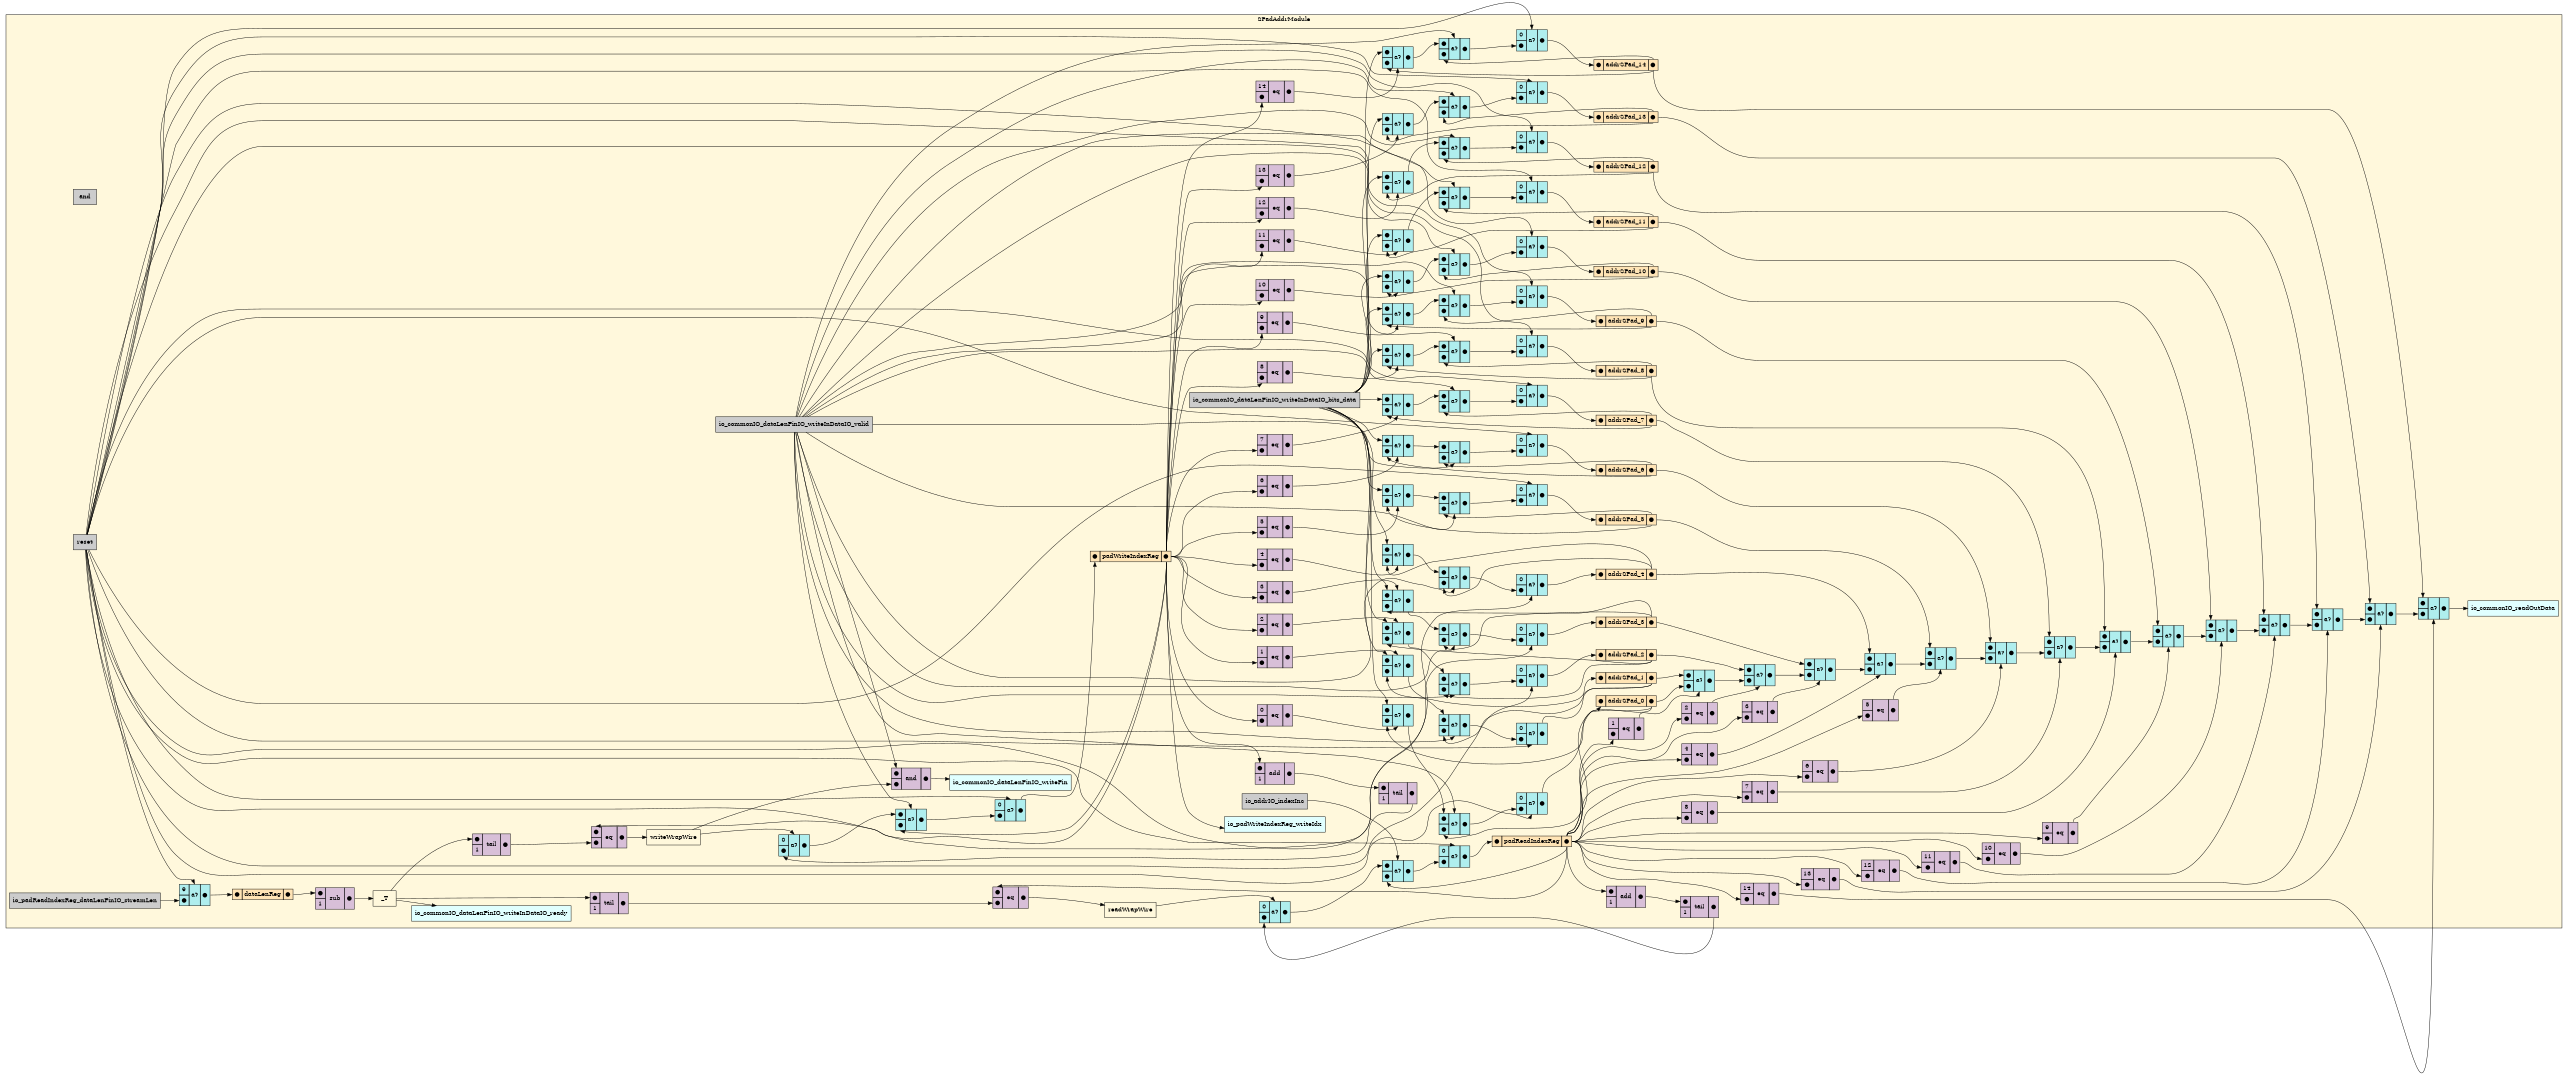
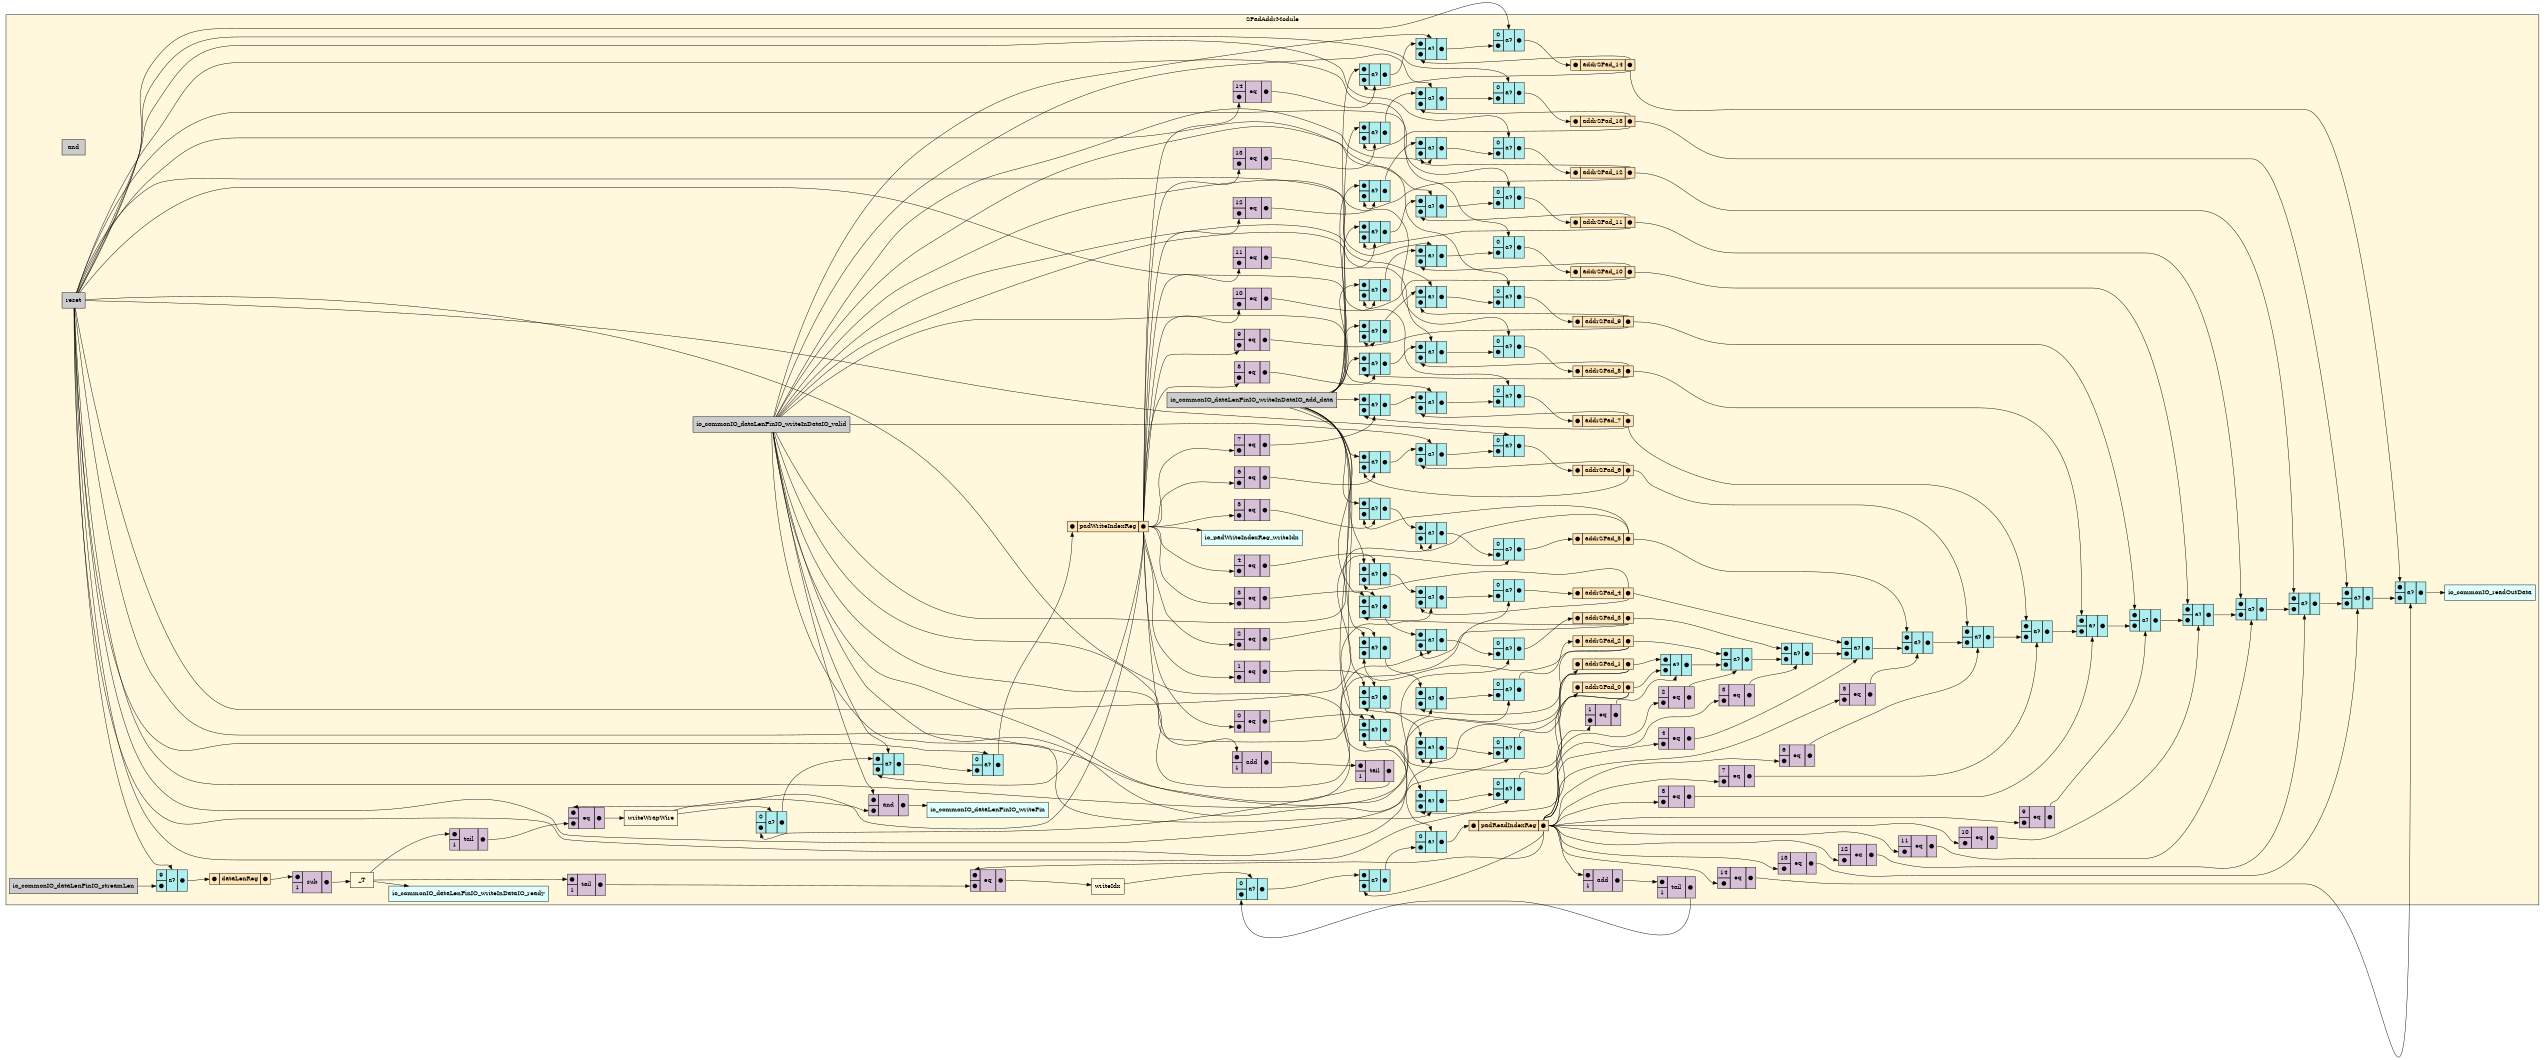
node "io_commonIO_dataLenFinIO_writeInDataIO_bits_data": label "io_commonIO_dataLenFinIO_writeInDataIO_bits_data" -> "io_commonIO_dataLenFinIO_writeInDataIO_add_data"
node "io_addrIO_indexInc": removed
node "io_padReadIndexReg_dataLenFinIO_streamLen": label "io_padReadIndexReg_dataLenFinIO_streamLen" -> "io_commonIO_dataLenFinIO_streamLen"
node "readWrapWire": label "readWrapWire" -> "writeIdx"
